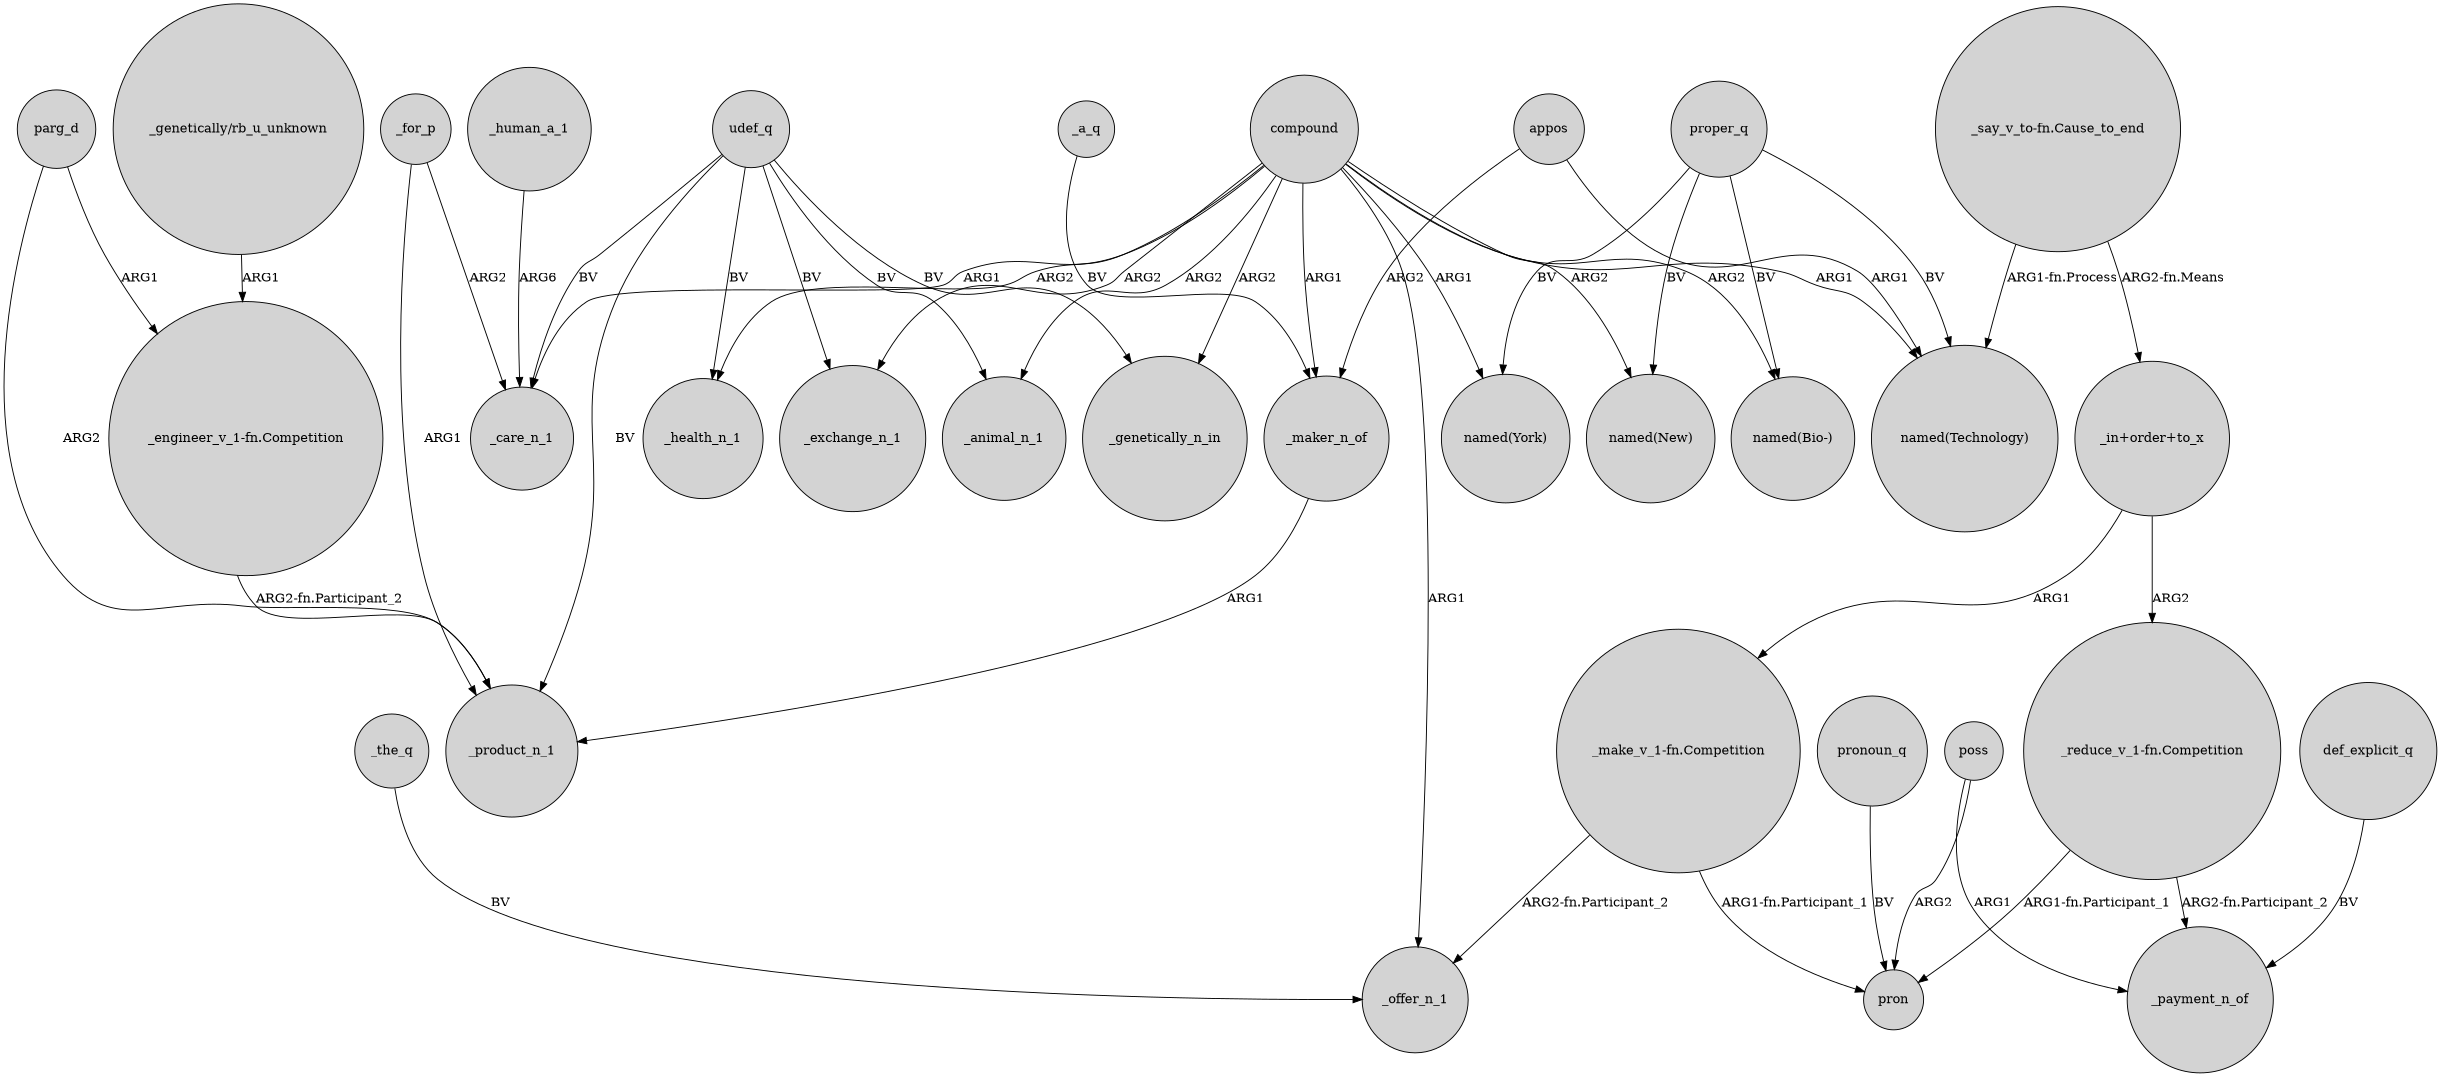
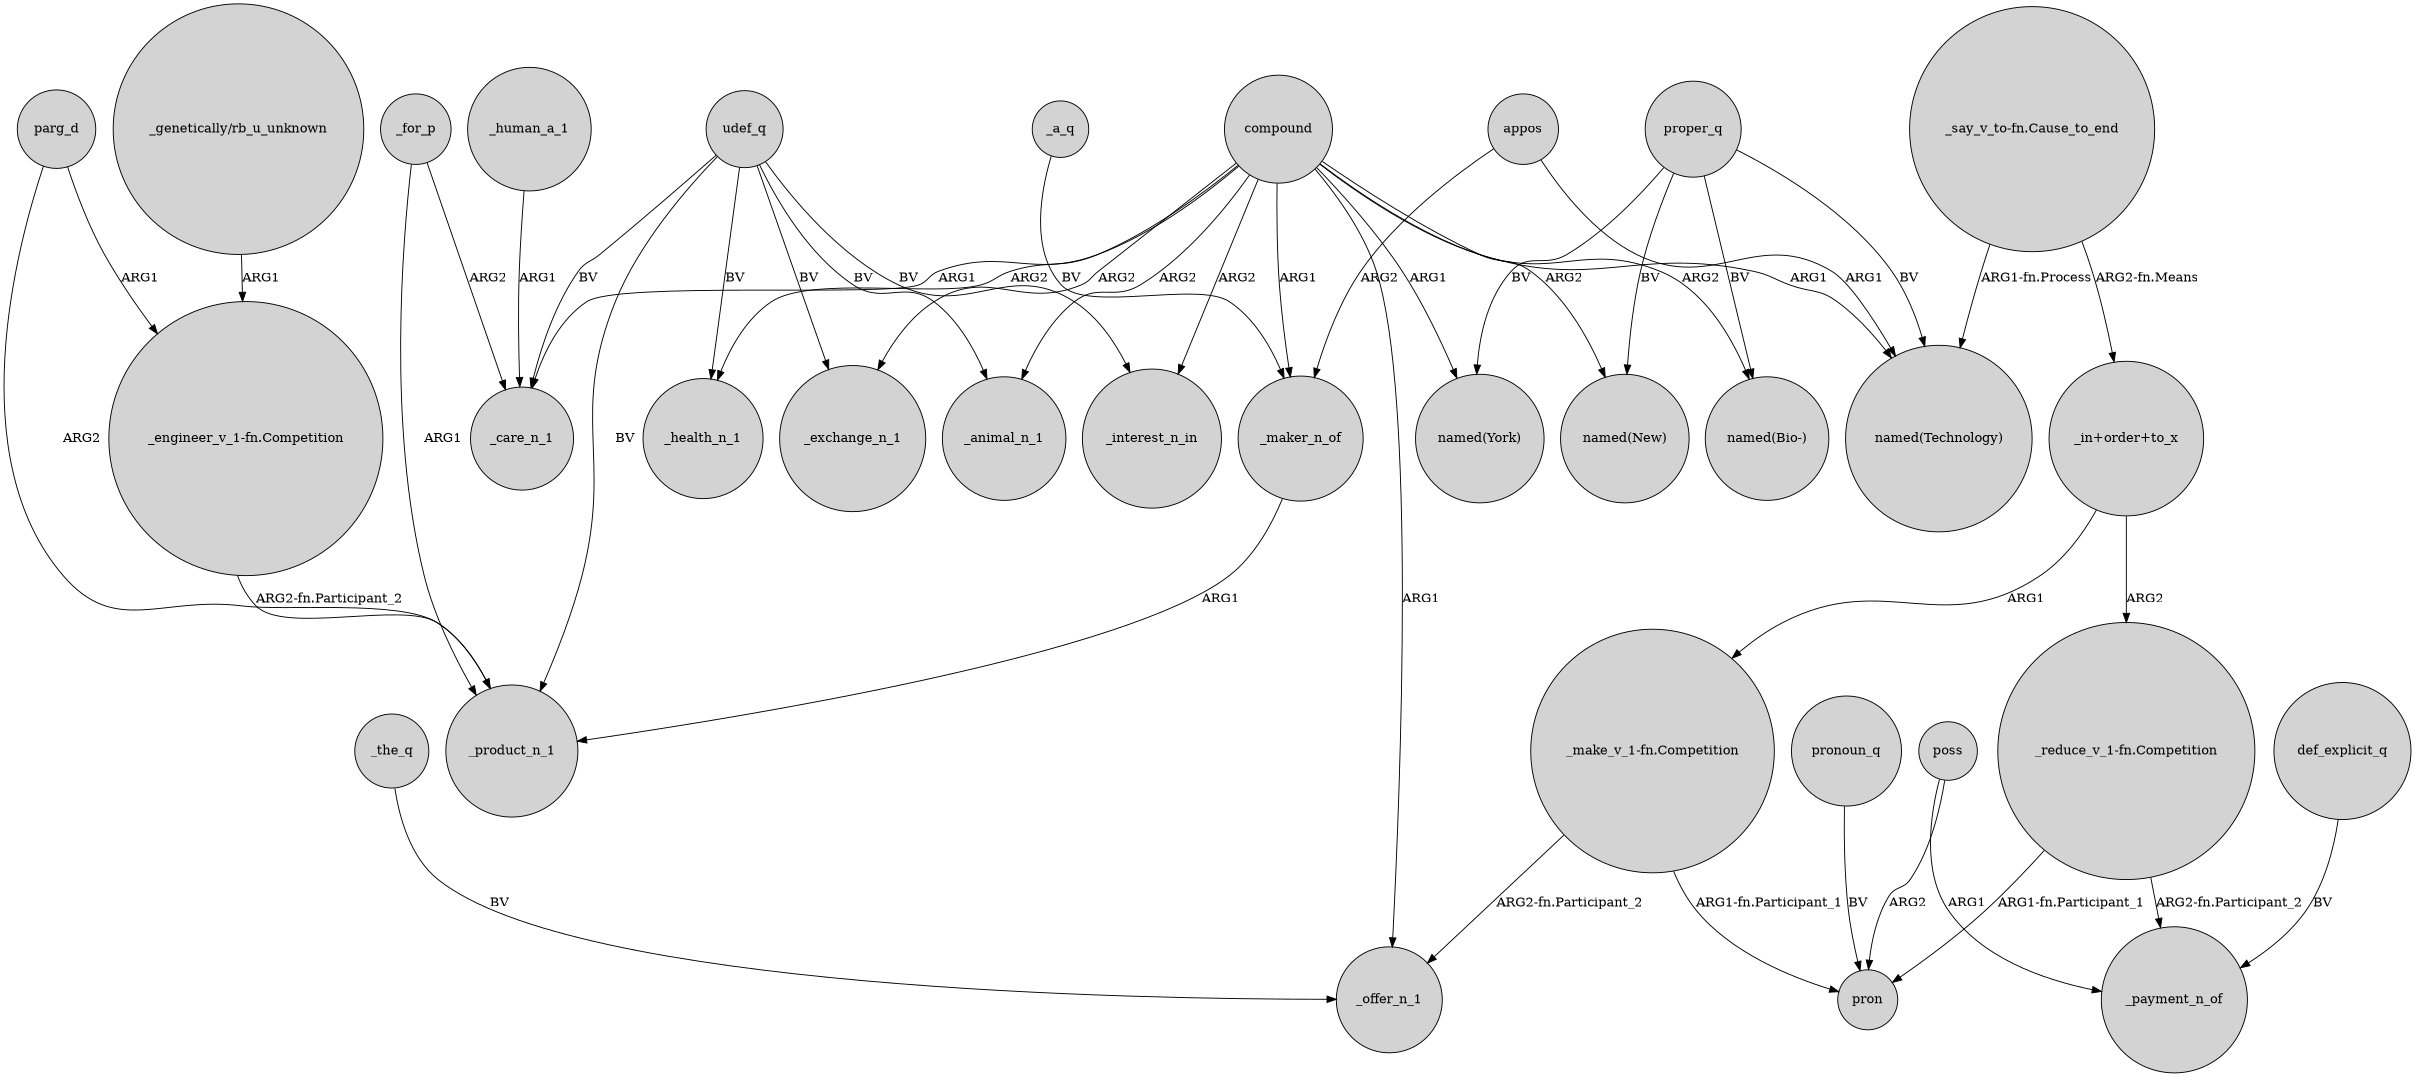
edge "_human_a_1" -> "_care_n_1": label "ARG6" -> "ARG1"
node "_genetically_n_in": label "_genetically_n_in" -> "_interest_n_in"
